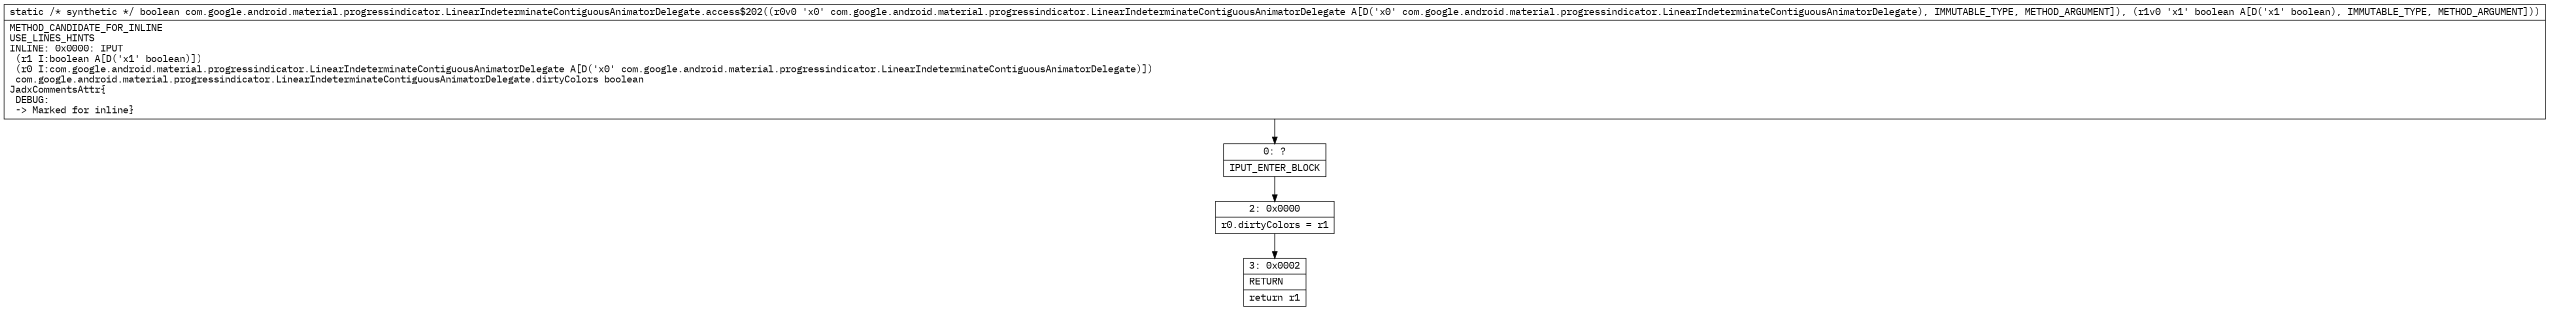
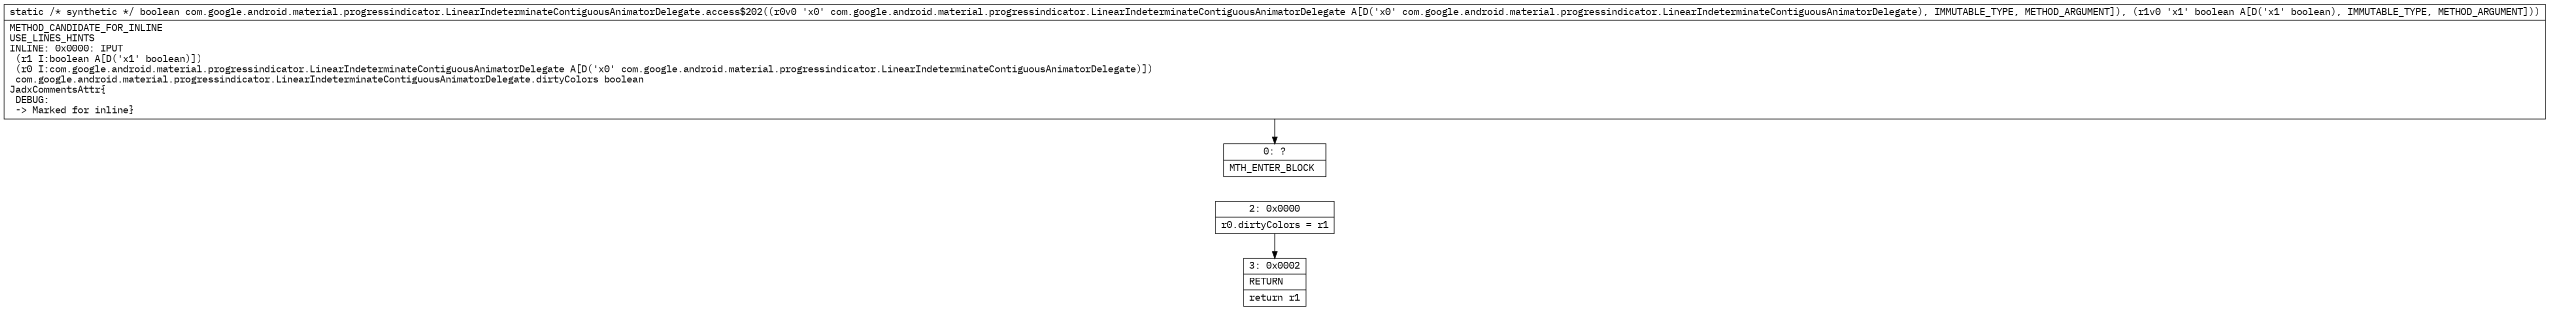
node "0: ?": text "IPUT_ENTER_BLOCK" -> "MTH_ENTER_BLOCK"
edge "0: ?" -> "2: 0x0000": removed
